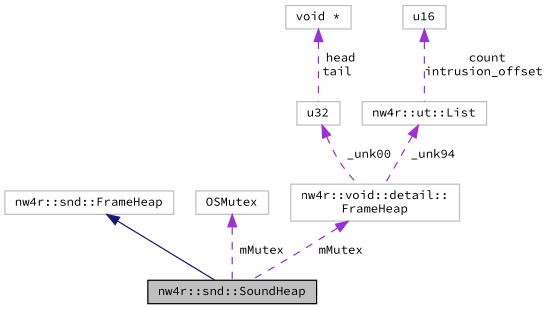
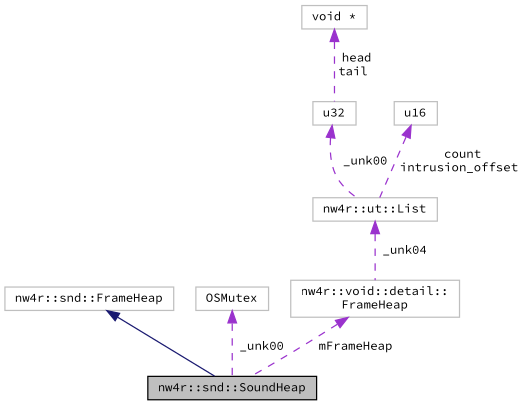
edge "nw4r::void::detail:: FrameHeap" -> "nw4r::ut::List": label " _unk94" -> " _unk04"
edge "nw4r::void::detail:: FrameHeap" -> "u32": now "nw4r::ut::List" -> "u32"
edge "nw4r::snd::SoundHeap" -> "OSMutex": label " mMutex" -> " _unk00"
edge "nw4r::snd::SoundHeap" -> "nw4r::void::detail:: FrameHeap": label " mMutex" -> " mFrameHeap"
